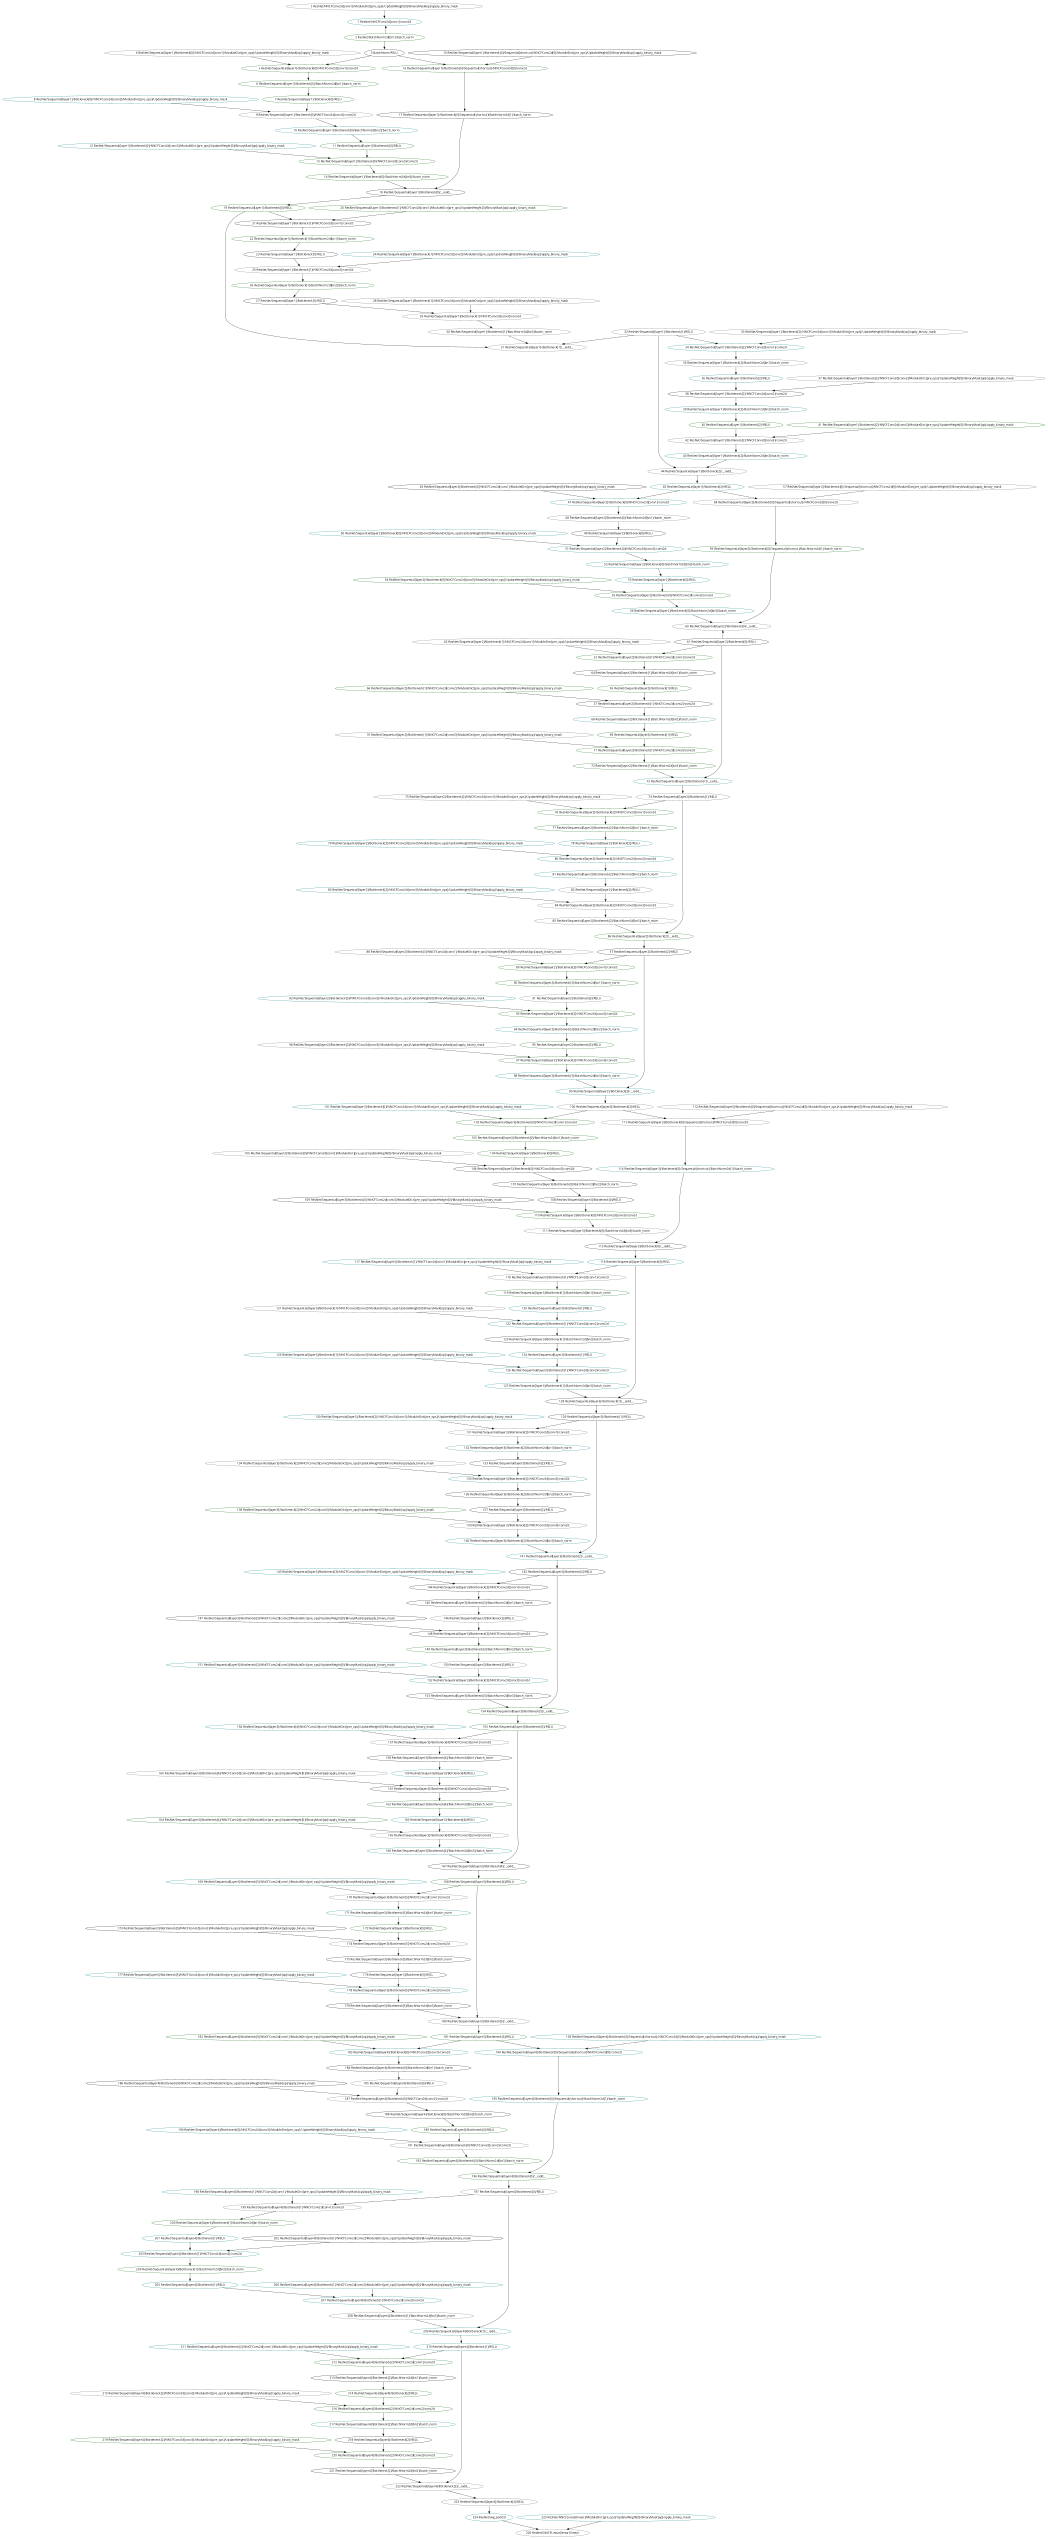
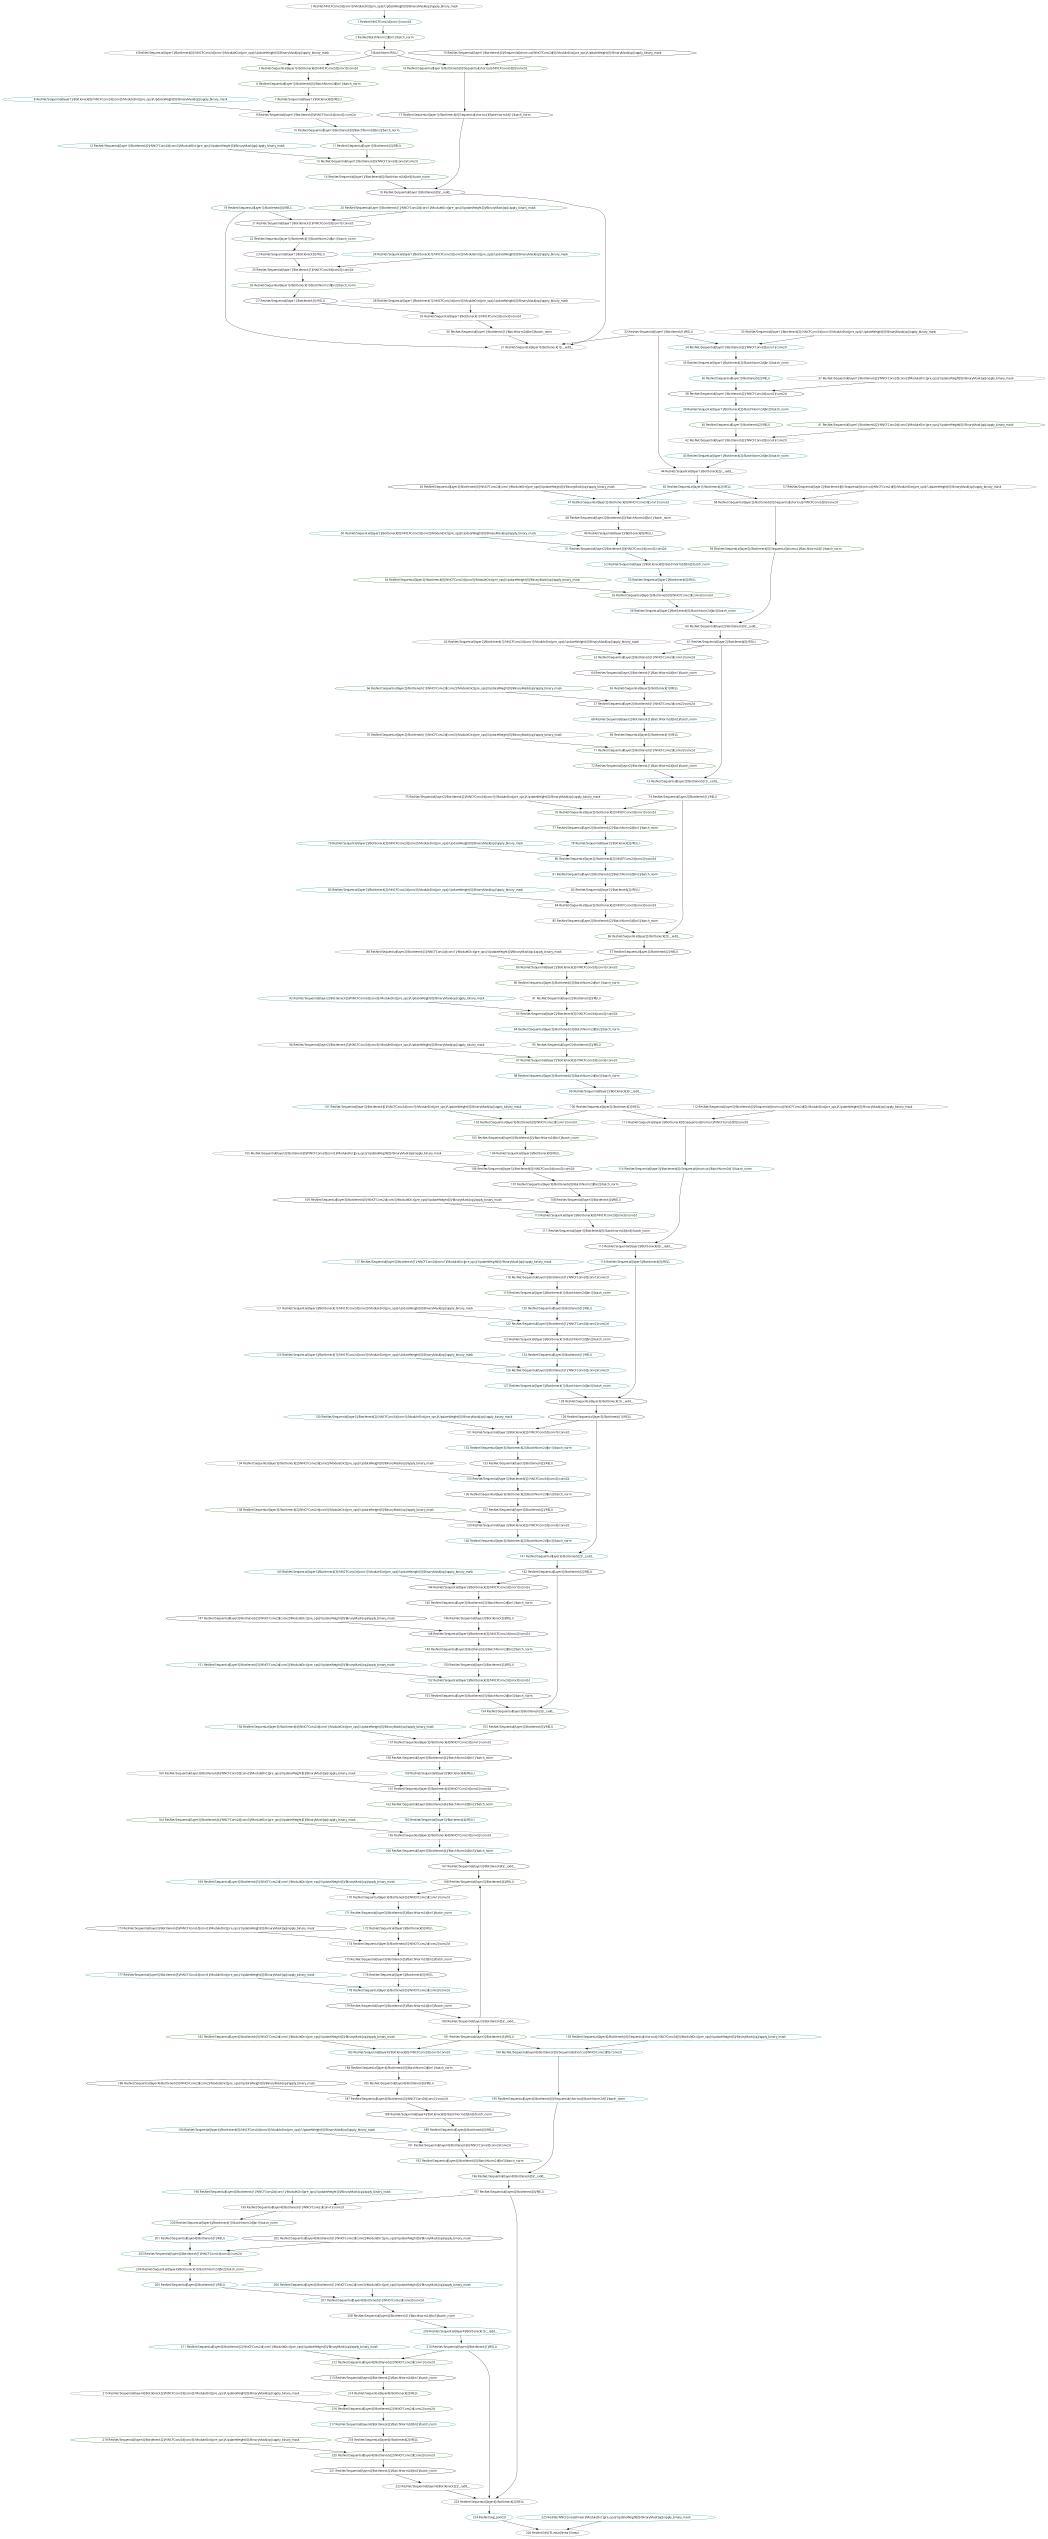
edge "2 ResNet/BatchNorm2d[bn1]/batch_norm" -> "1 ResNet/NNCFConv2d[conv1]/conv2d": reversed
edge "18 ResNet/Sequential[layer1]/Bottleneck[0]/__iadd__" -> "19 ResNet/Sequential[layer1]/Bottleneck[0]/RELU": now "18 ResNet/Sequential[layer1]/Bottleneck[0]/__iadd__" -> "31 ResNet/Sequential[layer1]/Bottleneck[1]/__iadd__"
edge "61 ResNet/Sequential[layer2]/Bottleneck[0]/RELU" -> "60 ResNet/Sequential[layer2]/Bottleneck[0]/__iadd__": reversed
edge "73 ResNet/Sequential[layer2]/Bottleneck[1]/__iadd__" -> "74 ResNet/Sequential[layer2]/Bottleneck[1]/RELU": removed
edge "87 ResNet/Sequential[layer2]/Bottleneck[2]/RELU" -> "99 ResNet/Sequential[layer2]/Bottleneck[3]/__iadd__": removed
edge "154 ResNet/Sequential[layer3]/Bottleneck[3]/__iadd__" -> "155 ResNet/Sequential[layer3]/Bottleneck[3]/RELU": removed
edge "155 ResNet/Sequential[layer3]/Bottleneck[3]/RELU" -> "167 ResNet/Sequential[layer3]/Bottleneck[4]/__iadd__": removed
edge "168 ResNet/Sequential[layer3]/Bottleneck[4]/RELU" -> "180 ResNet/Sequential[layer3]/Bottleneck[5]/__iadd__": reversed
edge "197 ResNet/Sequential[layer4]/Bottleneck[0]/RELU" -> "209 ResNet/Sequential[layer4]/Bottleneck[1]/__iadd__": now "197 ResNet/Sequential[layer4]/Bottleneck[0]/RELU" -> "223 ResNet/Sequential[layer4]/Bottleneck[2]/RELU"
edge "210 ResNet/Sequential[layer4]/Bottleneck[1]/RELU" -> "222 ResNet/Sequential[layer4]/Bottleneck[2]/__iadd__": now "210 ResNet/Sequential[layer4]/Bottleneck[1]/RELU" -> "223 ResNet/Sequential[layer4]/Bottleneck[2]/RELU"
